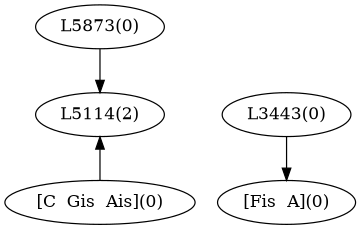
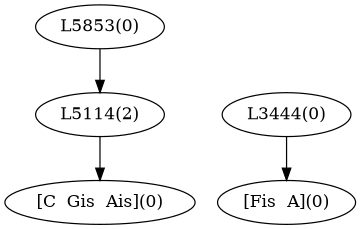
node "L5873(0)": label "L5873(0)" -> "L5853(0)"
node "L3443(0)": label "L3443(0)" -> "L3444(0)"
edge "[C  Gis  Ais](0)" -> "L5114(2)": reversed
